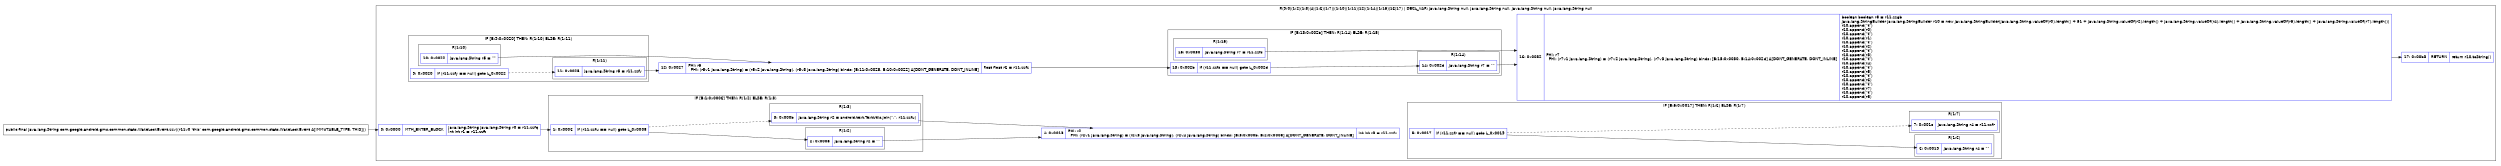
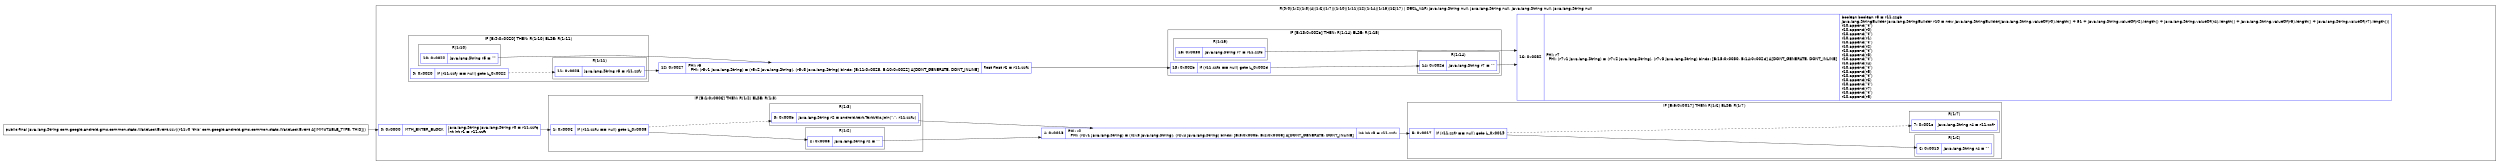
node "17: 0x00b3": removed
edge "4: 0x0013" -> "5: 0x0017": added
